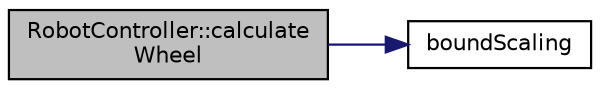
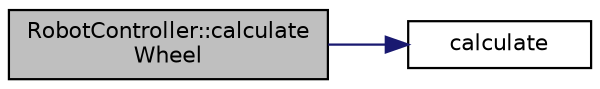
node "boundScaling": label "boundScaling" -> "calculate"
